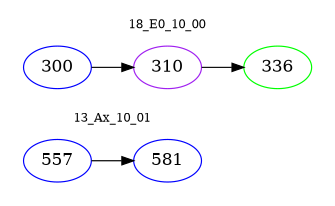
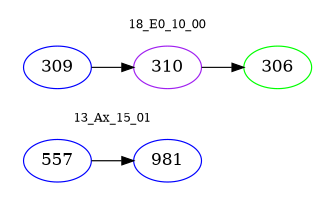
node "300": label "300" -> "309"
node "336": label "336" -> "306"
cluster "13_Ax_10_01": label "13_Ax_10_01" -> "13_Ax_15_01"
node "581": label "581" -> "981"
